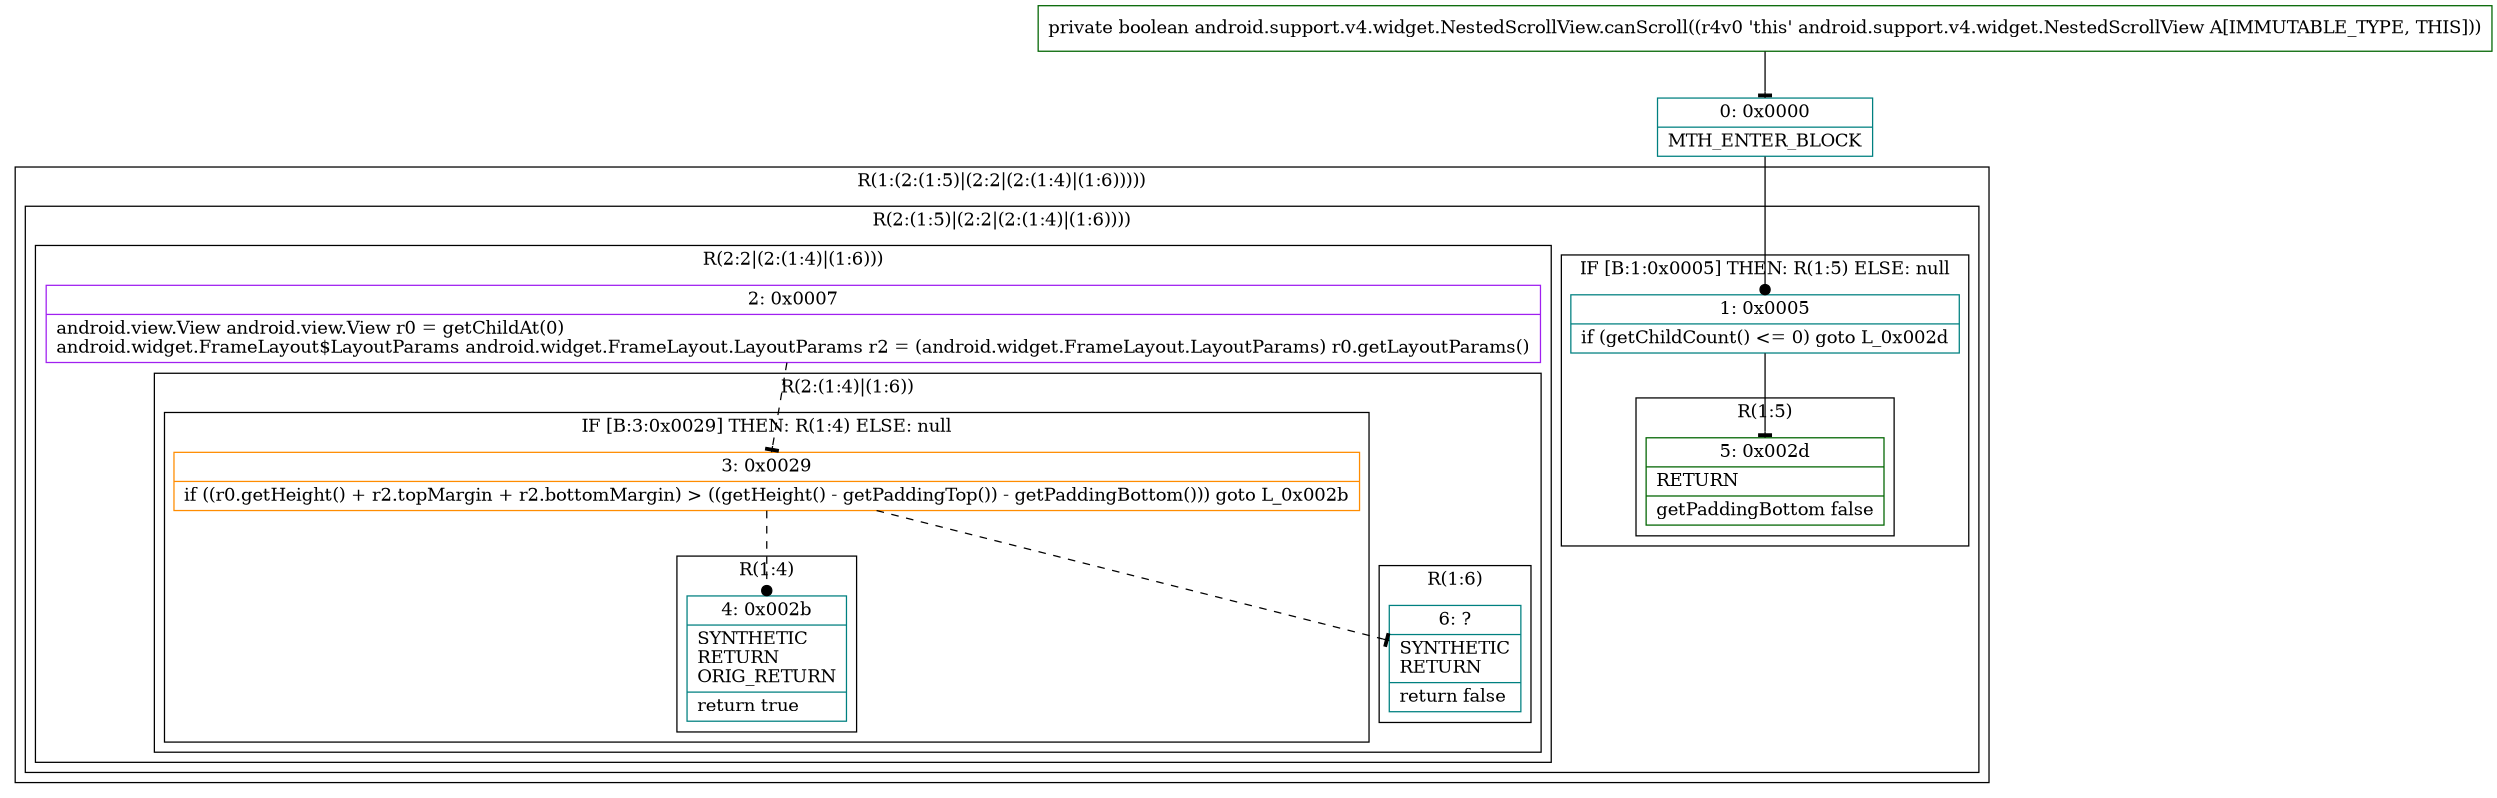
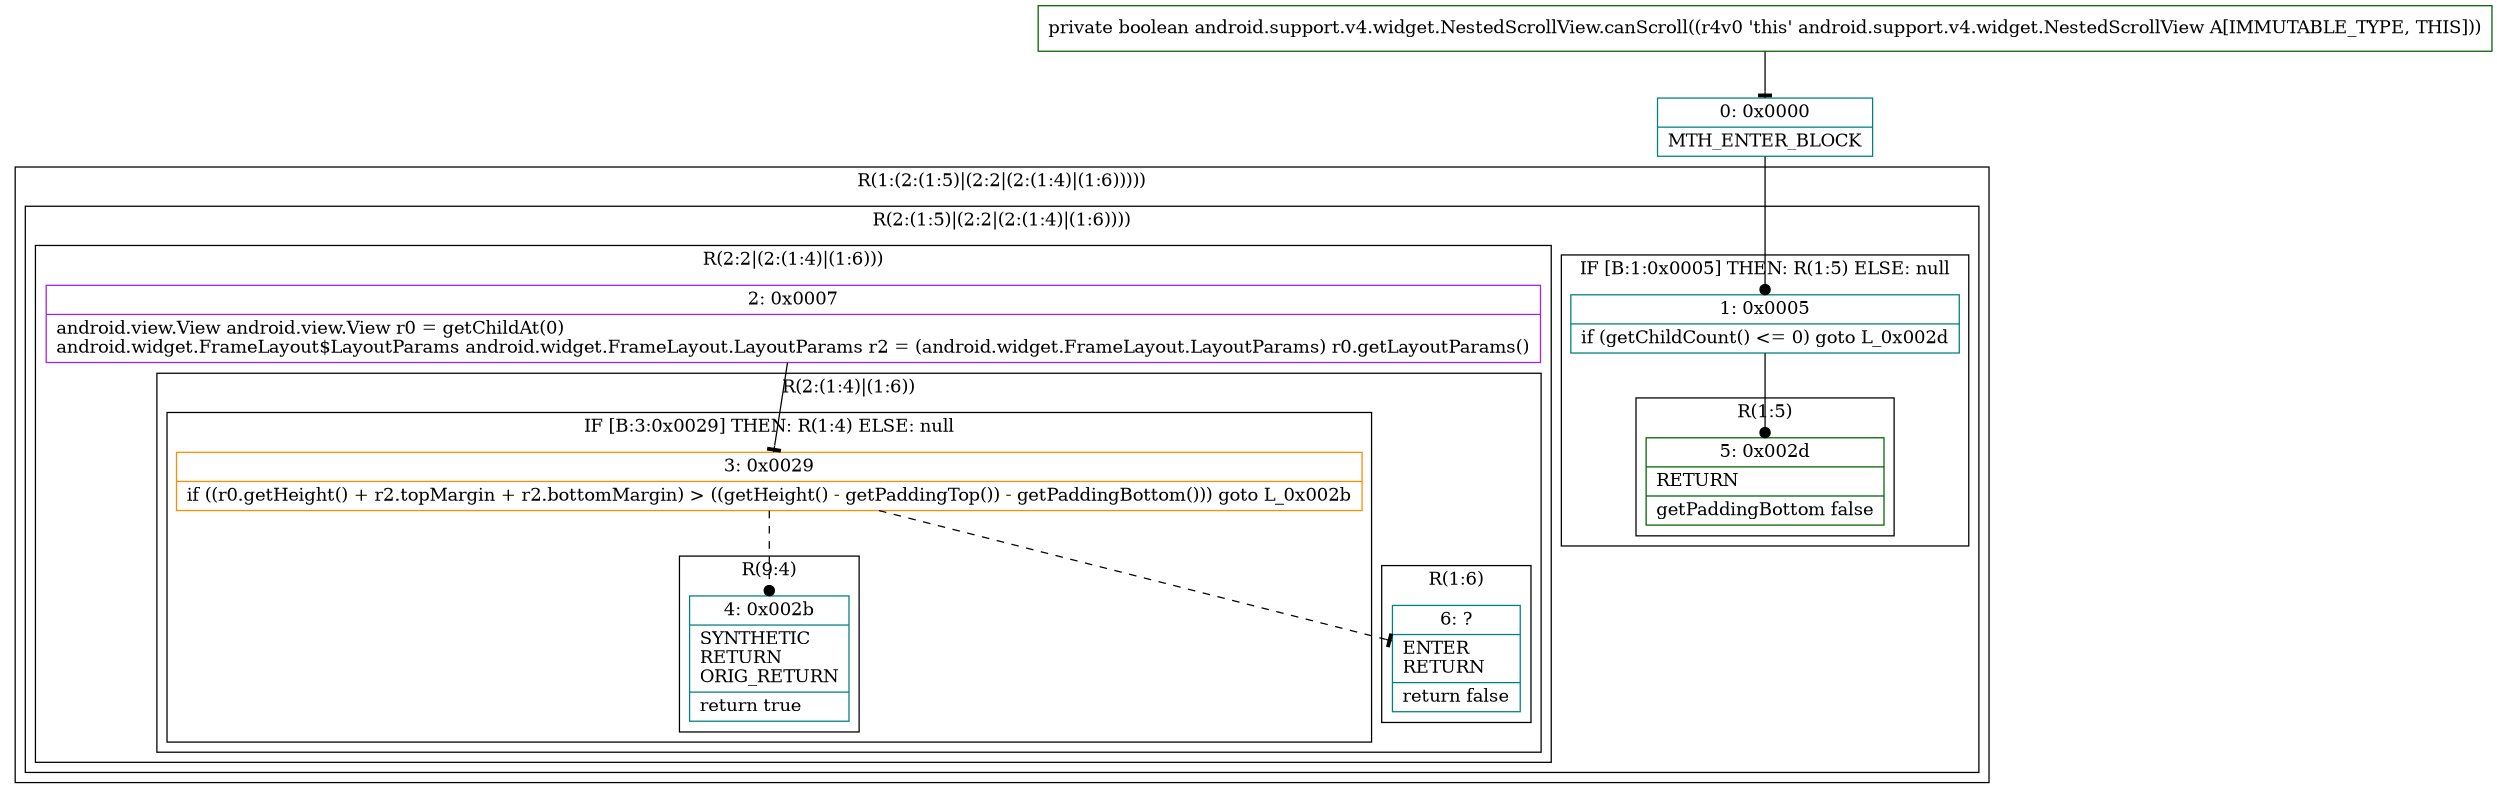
edge "1: 0x0005" -> "5: 0x002d": arrowhead tee -> dot
edge "2: 0x0007" -> "3: 0x0029": style dashed -> solid
cluster "R(1:4)": label "R(1:4)" -> "R(9:4)"
node "6: ?": text "SYNTHETIC" -> "ENTER"
